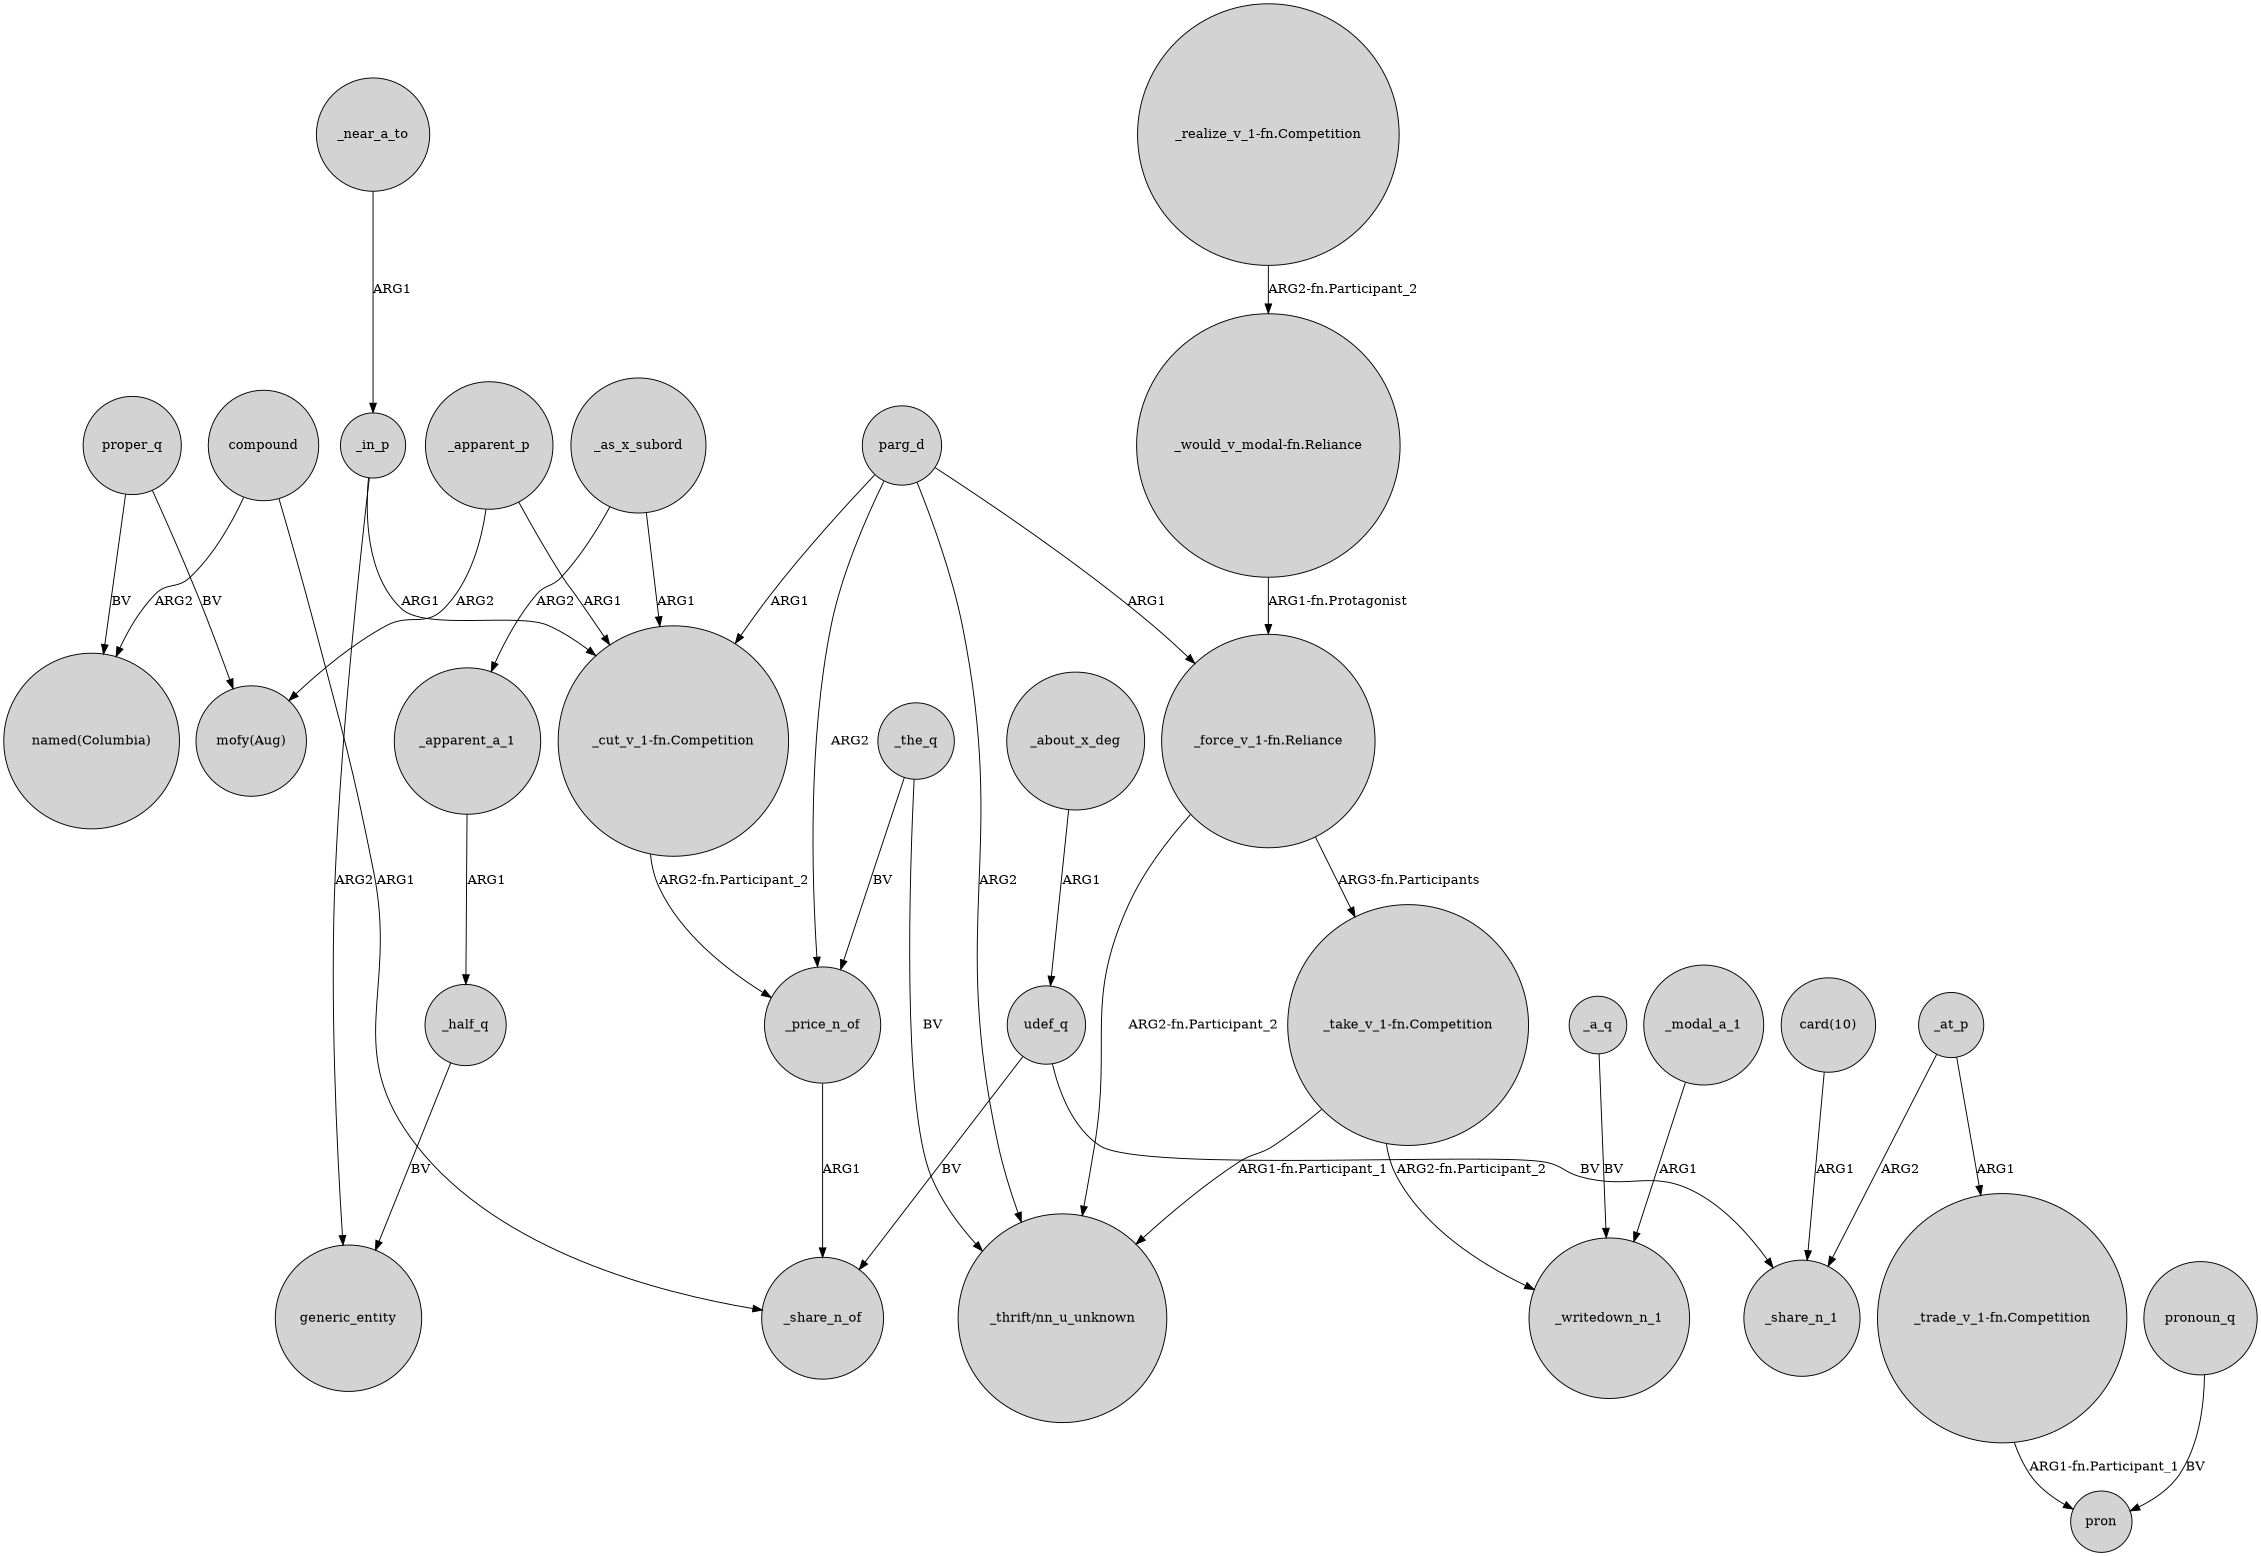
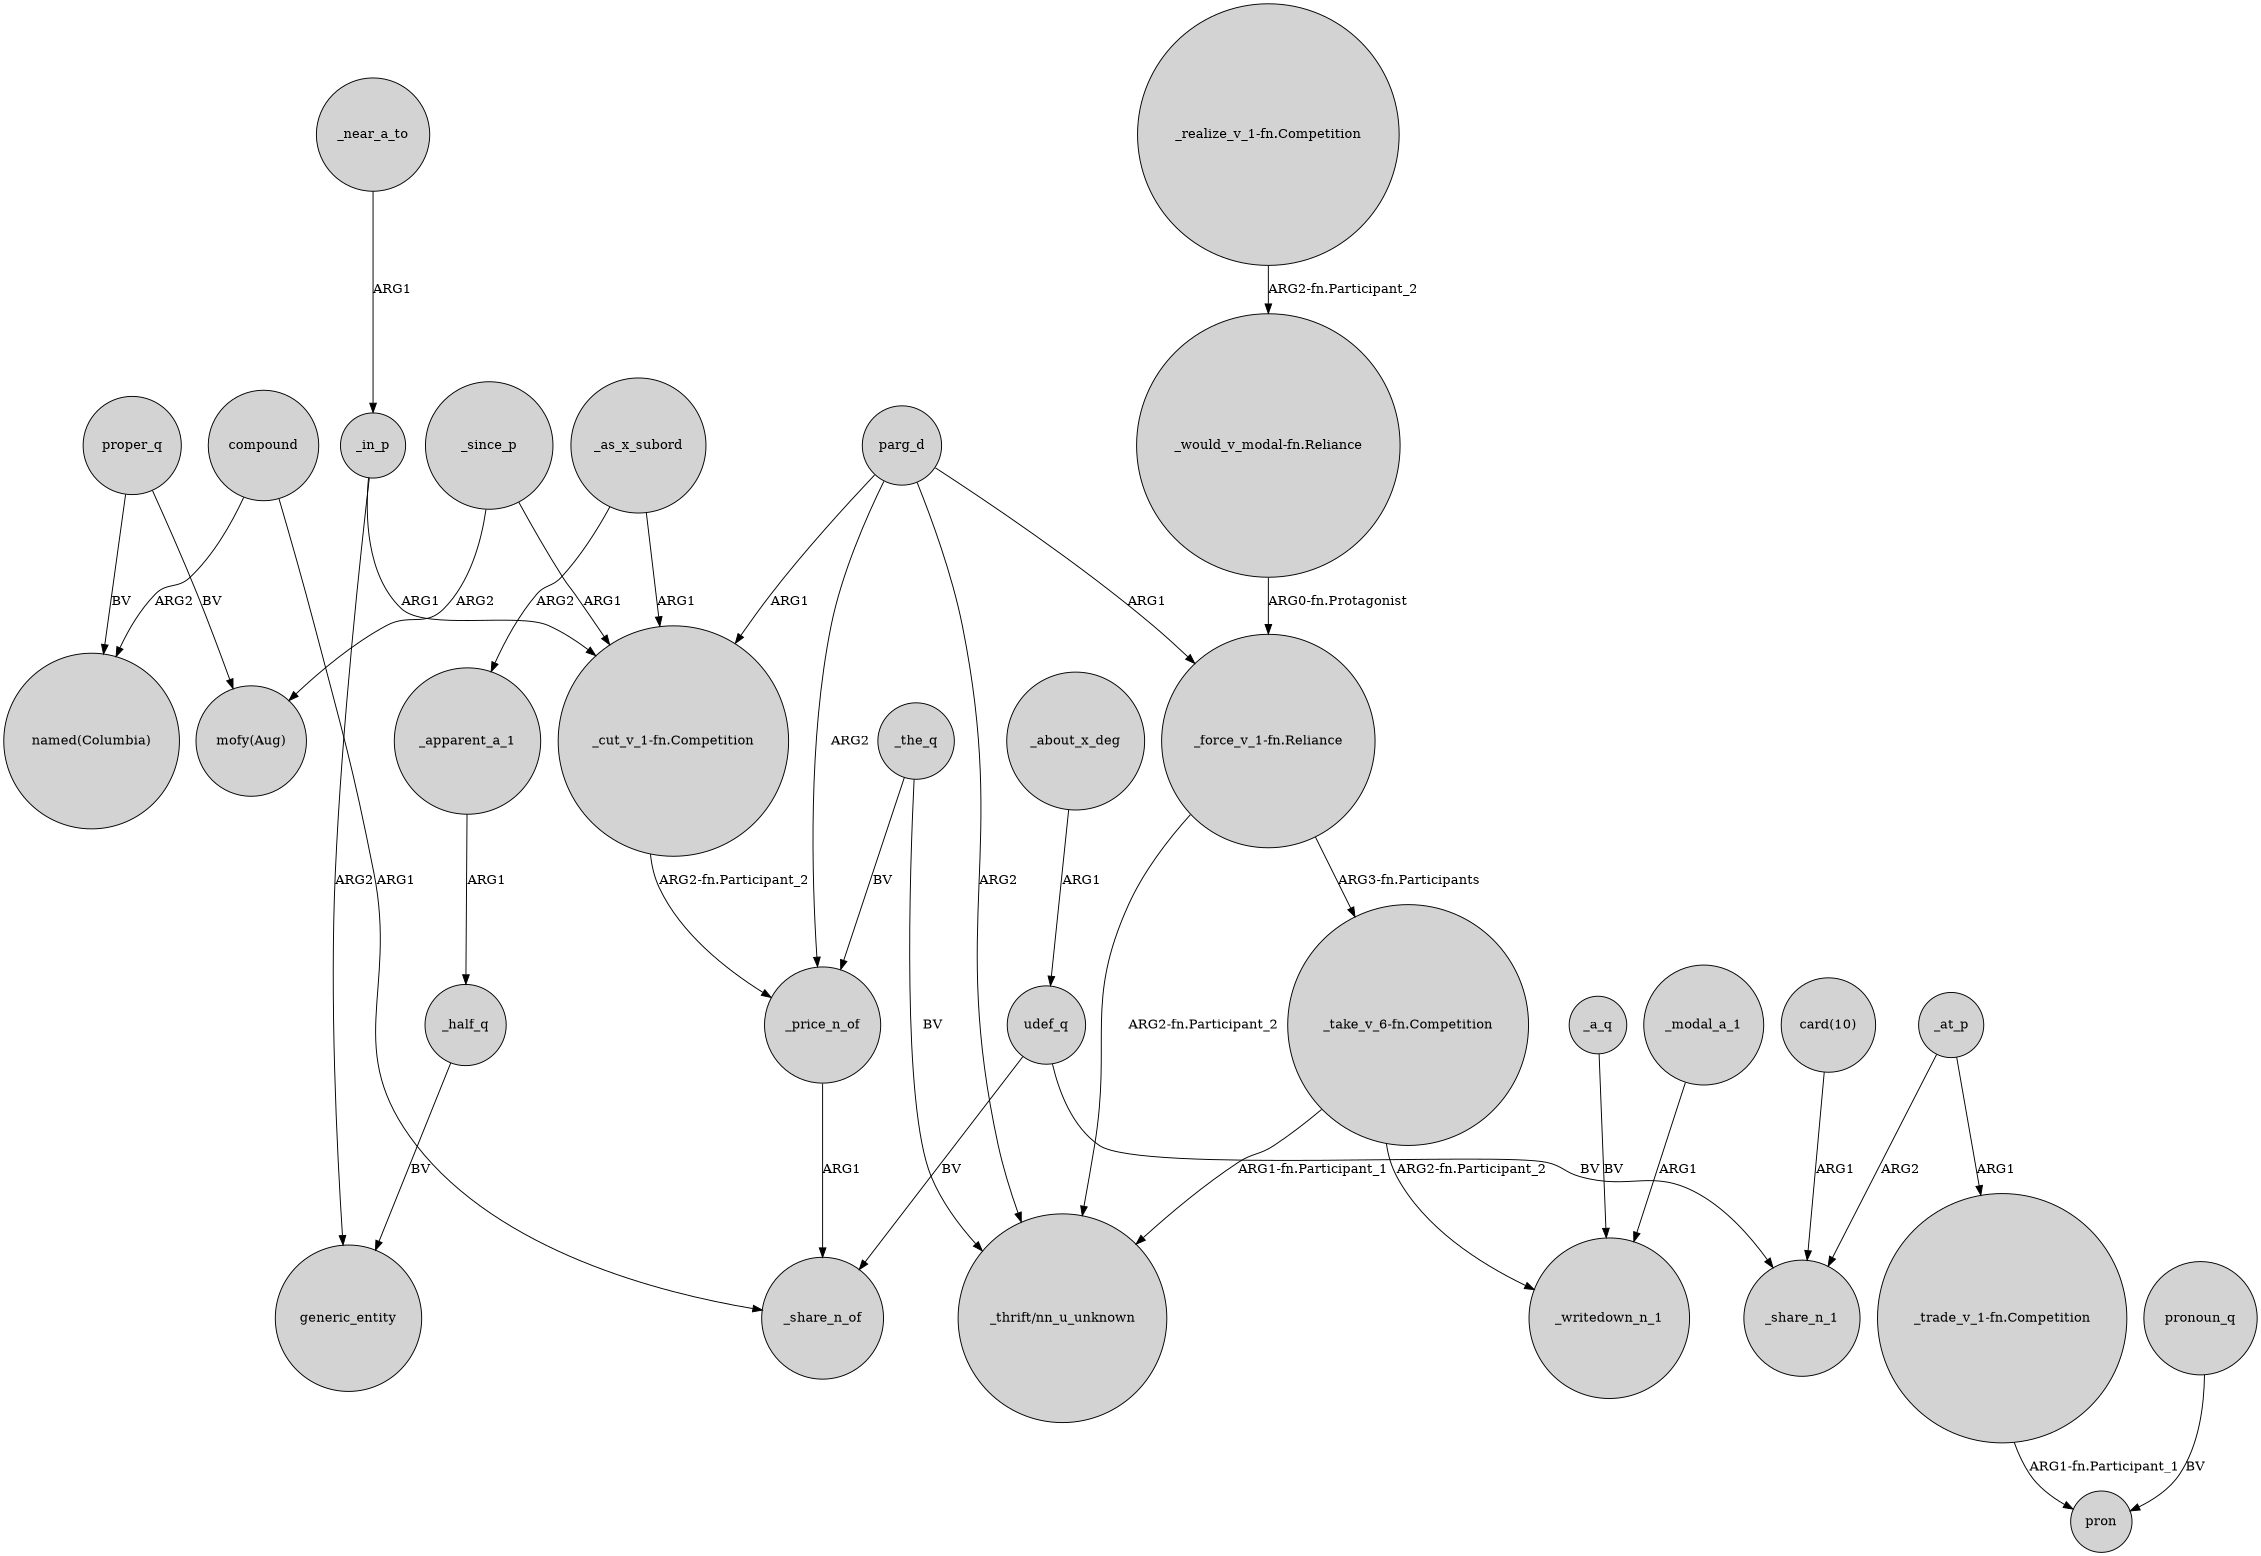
node "_apparent_p": label "_apparent_p" -> "_since_p"
edge "_would_v_modal-fn.Reliance" -> "_force_v_1-fn.Reliance": label "ARG1-fn.Protagonist" -> "ARG0-fn.Protagonist"
node "_take_v_1-fn.Competition": label "_take_v_1-fn.Competition" -> "_take_v_6-fn.Competition"
